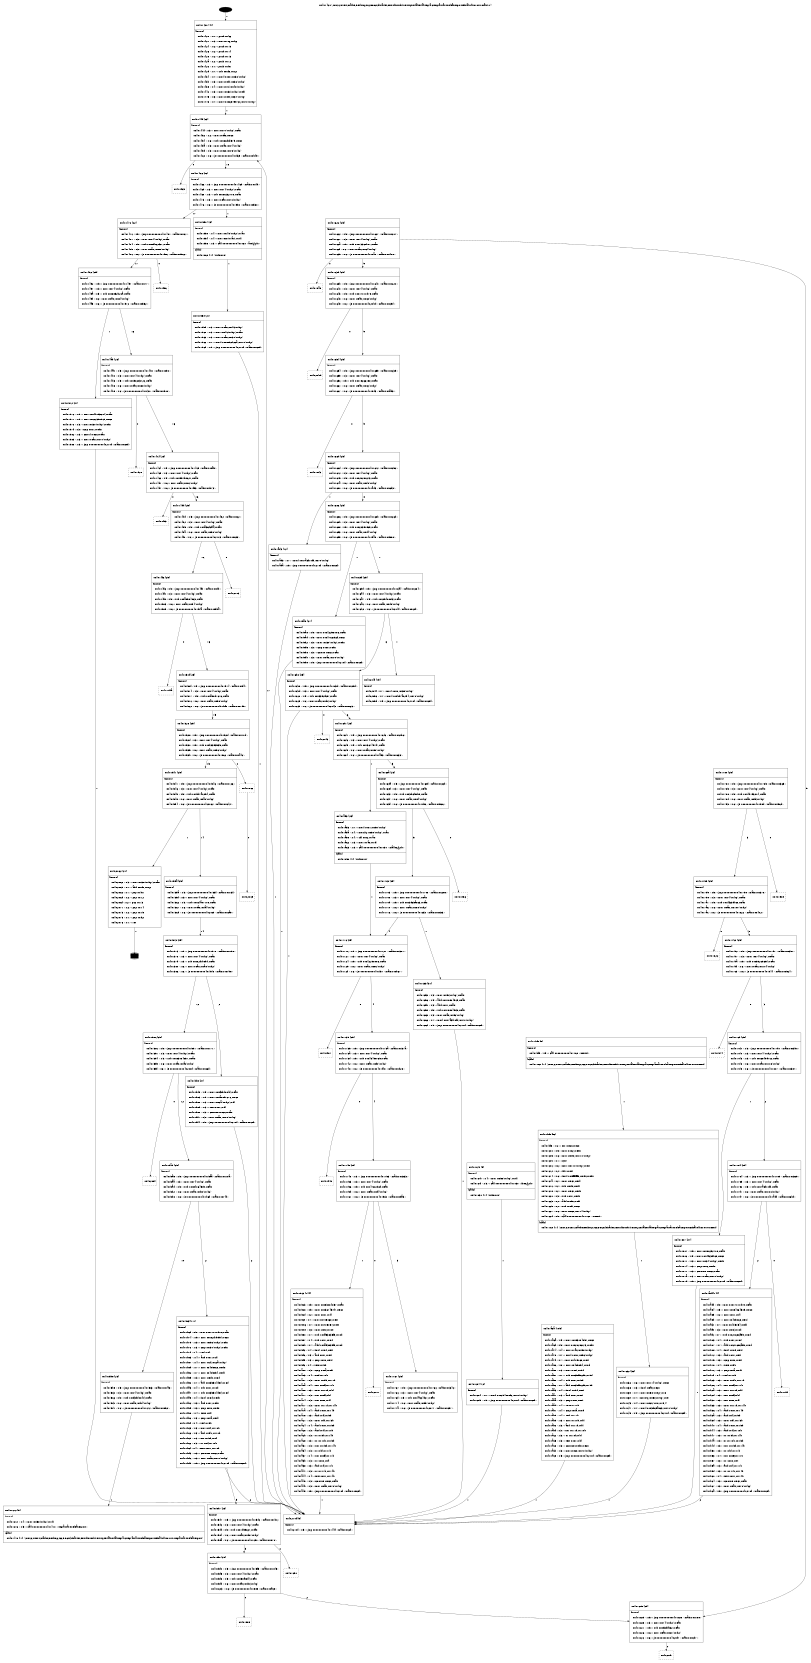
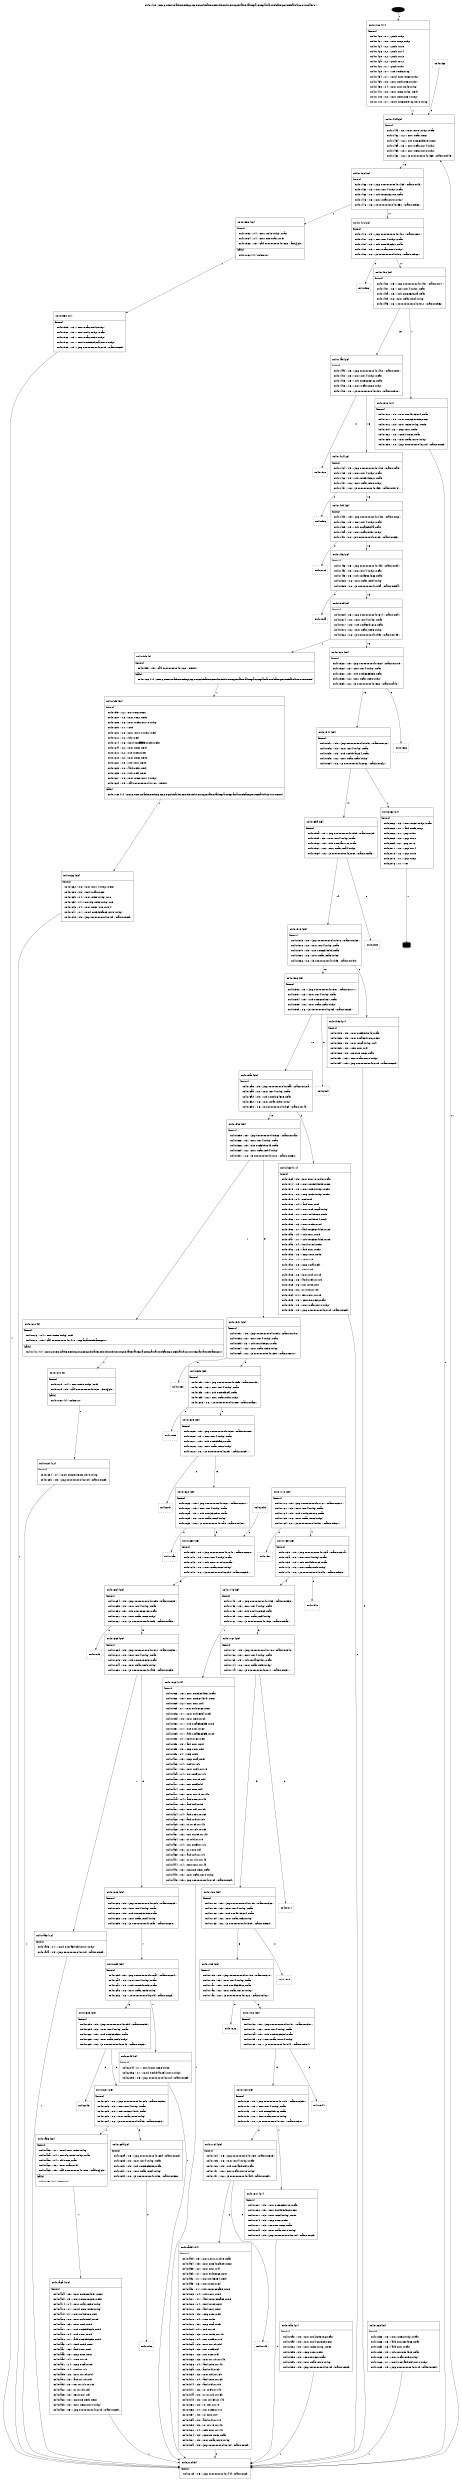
edge "0x40144f [23]" -> "0x401f69": reversed
edge "0x40163b [25]" -> "0x4020bd": reversed
edge "0x401686 [25]" -> "0x4019a8 [27]": removed, label "1"
edge "0x40150f [25]" -> "0x401bf9 [5]": added, label "1"
edge "0x401622 [25]" -> "0x401609 [25]": reversed
edge "0x401e6c" -> "0x4020c9": now "0x40155a [25]" -> "0x4020c9"
node "0x401703 [25]": removed
edge "0x401a53 [23]" -> "0x40171c [25]": now "0x401a53 [23]" -> "0x401a6a [105]"
edge "0x4016b8 [25]" -> "0x40210f [5]": now "0x40204f [19]" -> "0x40210f [5]"
edge "0x40174e [25]" -> "0x402077": now "0x401767 [25]" -> "0x402077"
edge "0x401c72 [9]" -> "0x401c7b [9]": added, label "1"
edge "0x401b6f [111]" -> "0x4015d7 [25]": now "0x4015be [25]" -> "0x4015d7 [25]"
edge "0x401767 [25]" -> "0x401780 [25]": added, label "3"
